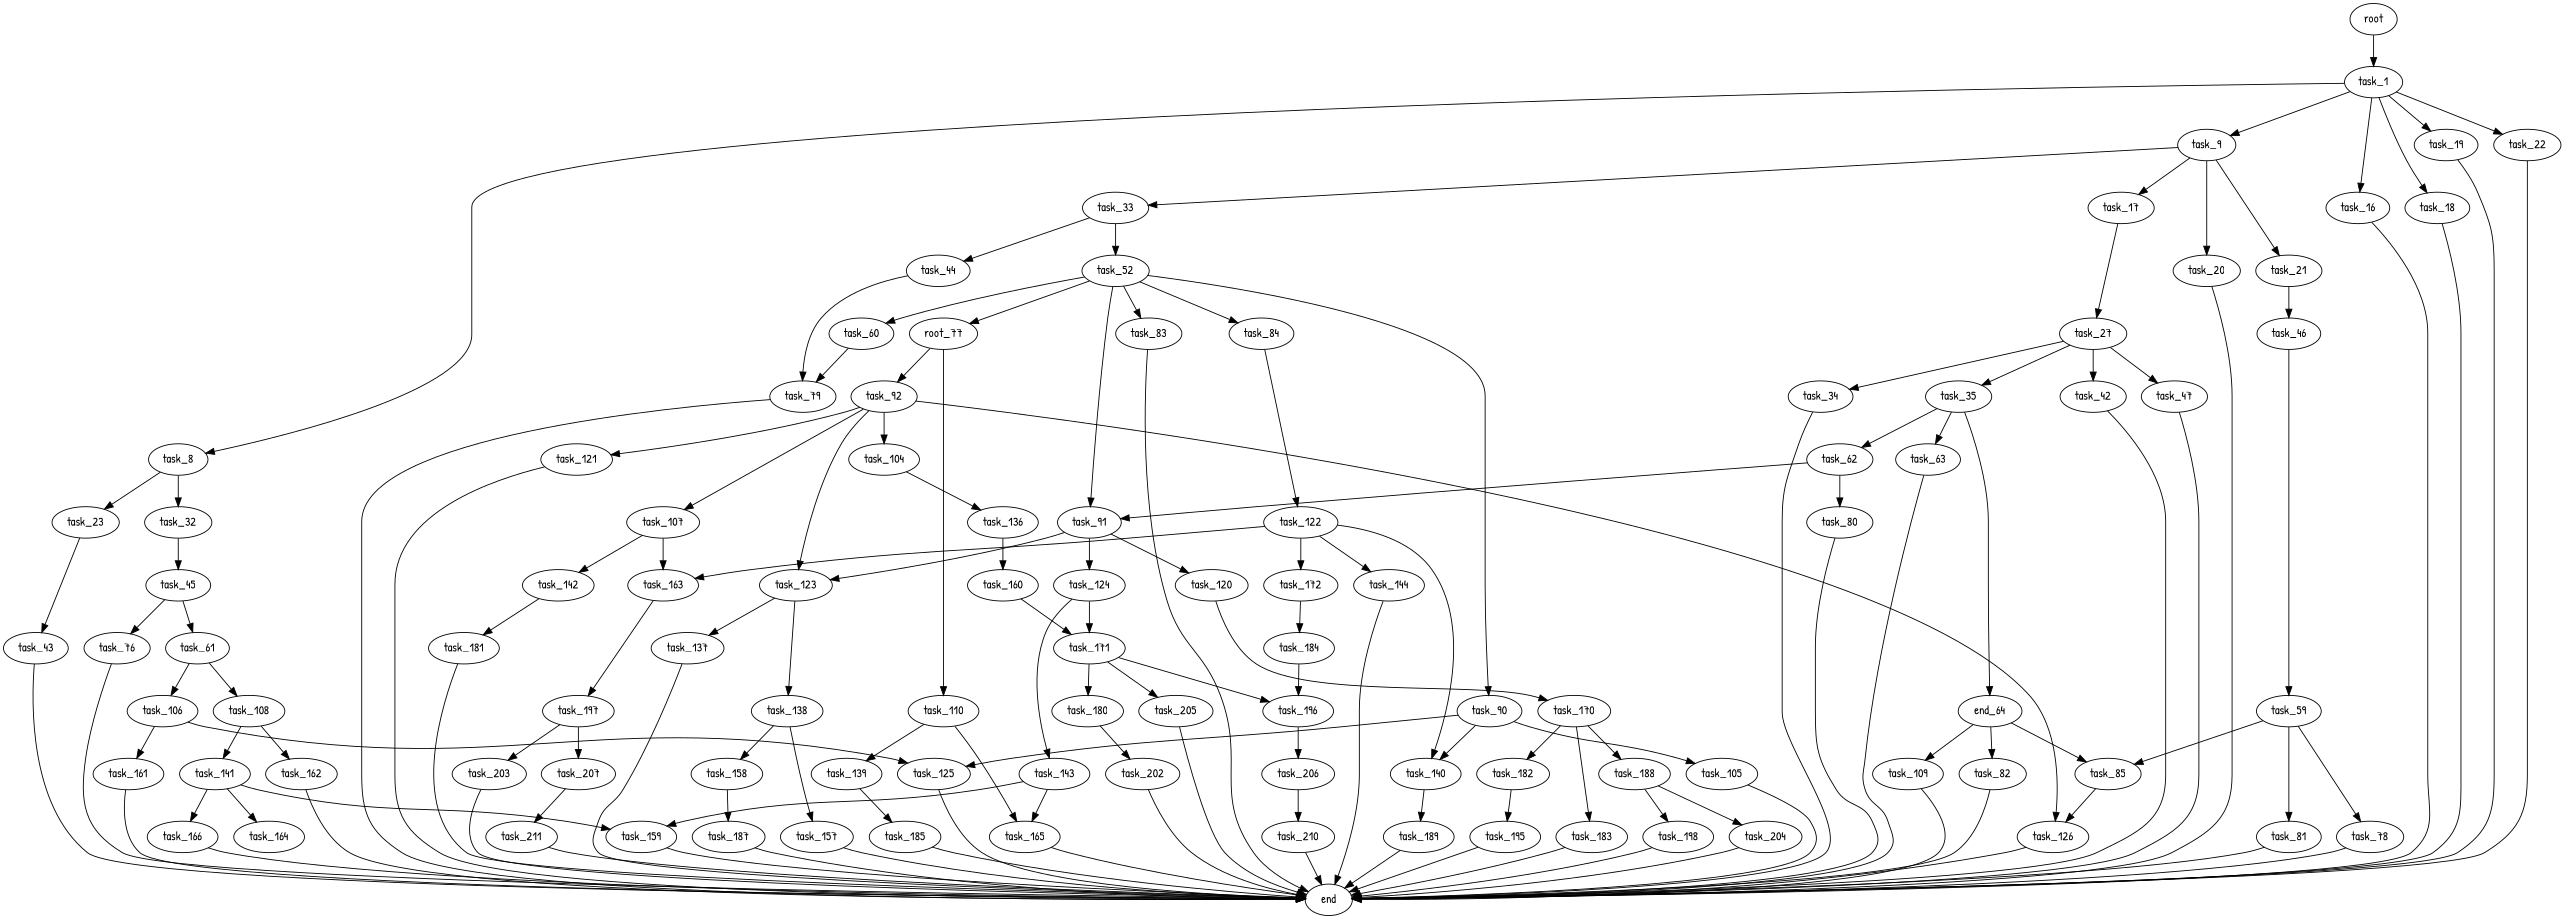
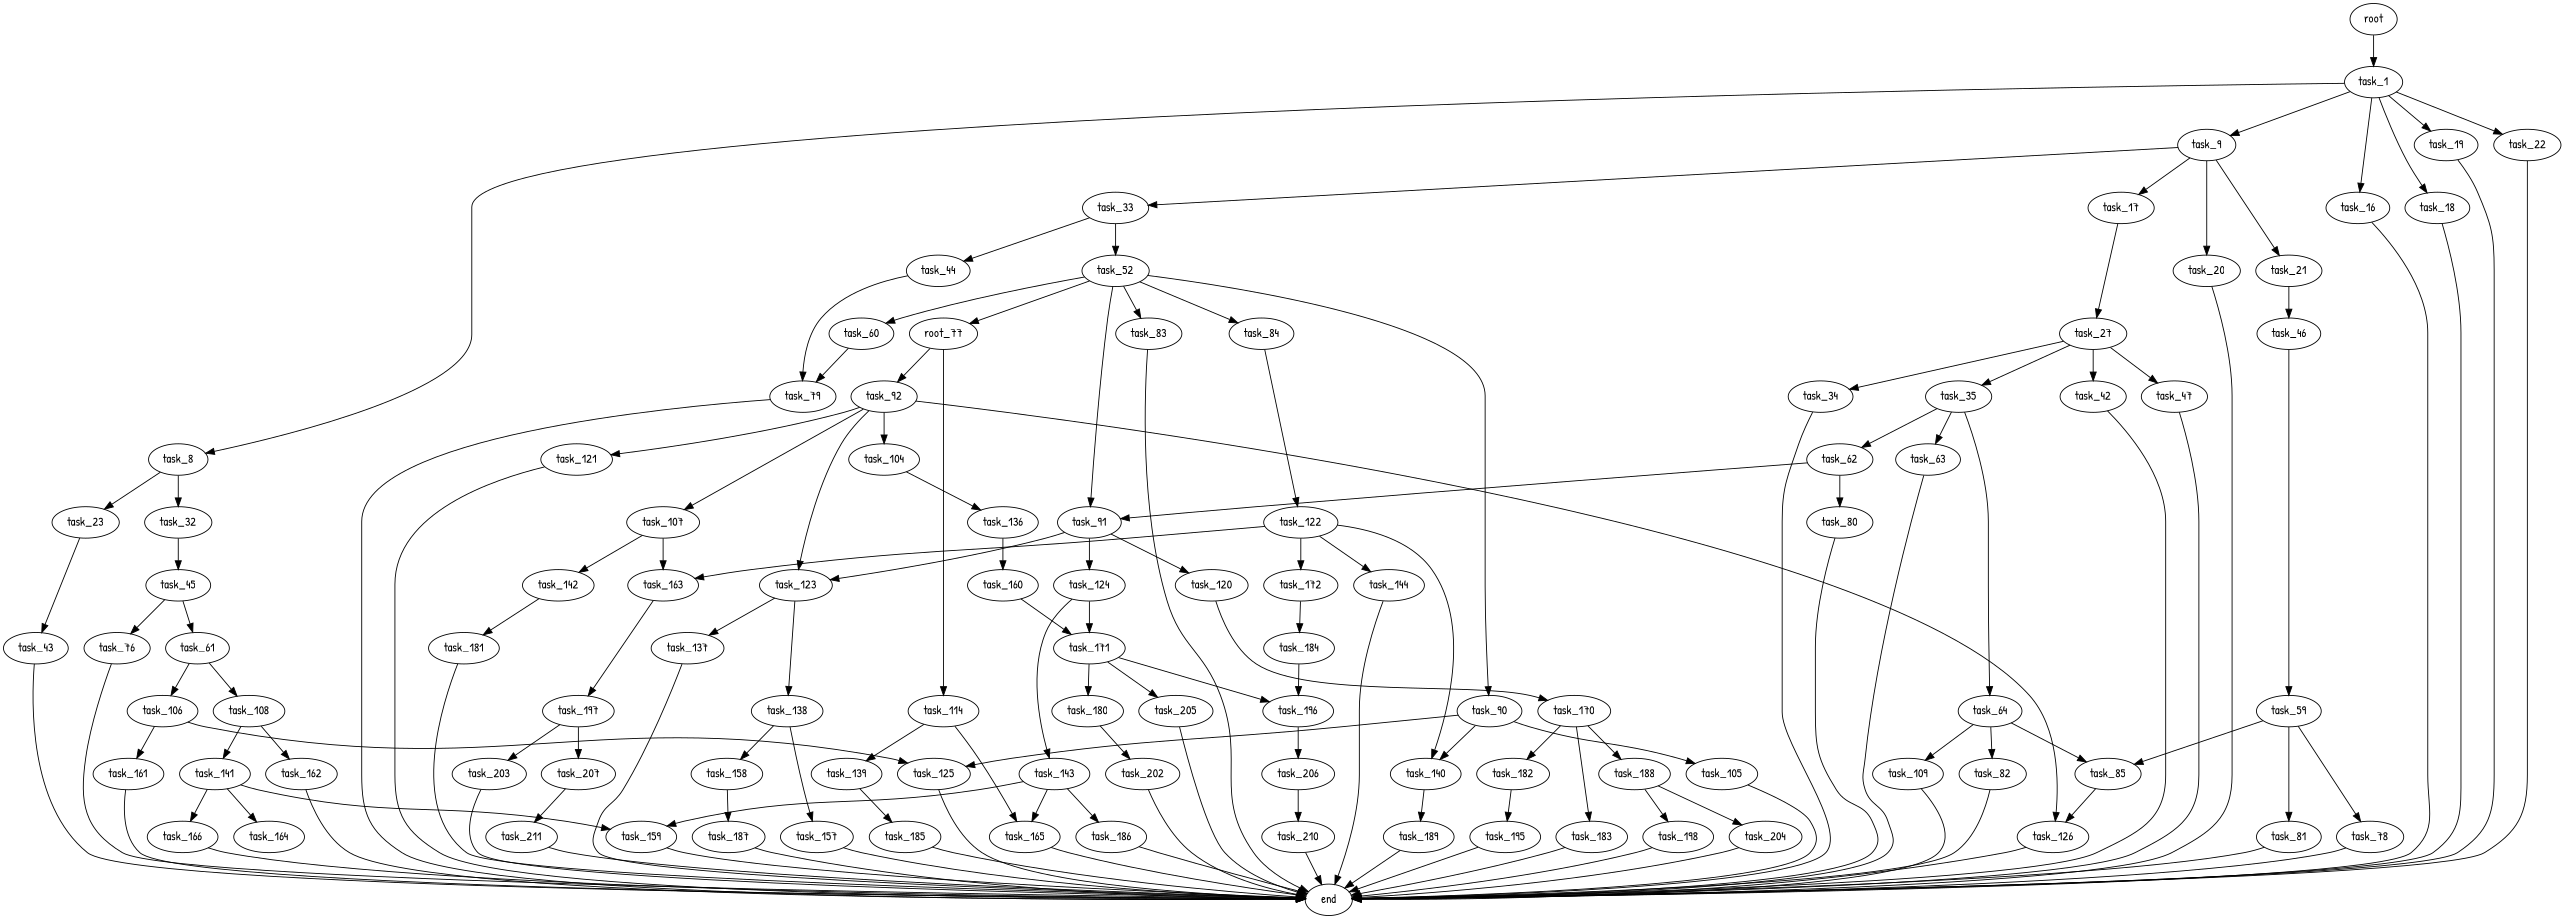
node "task_110": label "task_110" -> "task_114"
node "end_64": label "end_64" -> "task_64"
node "task_186": added
